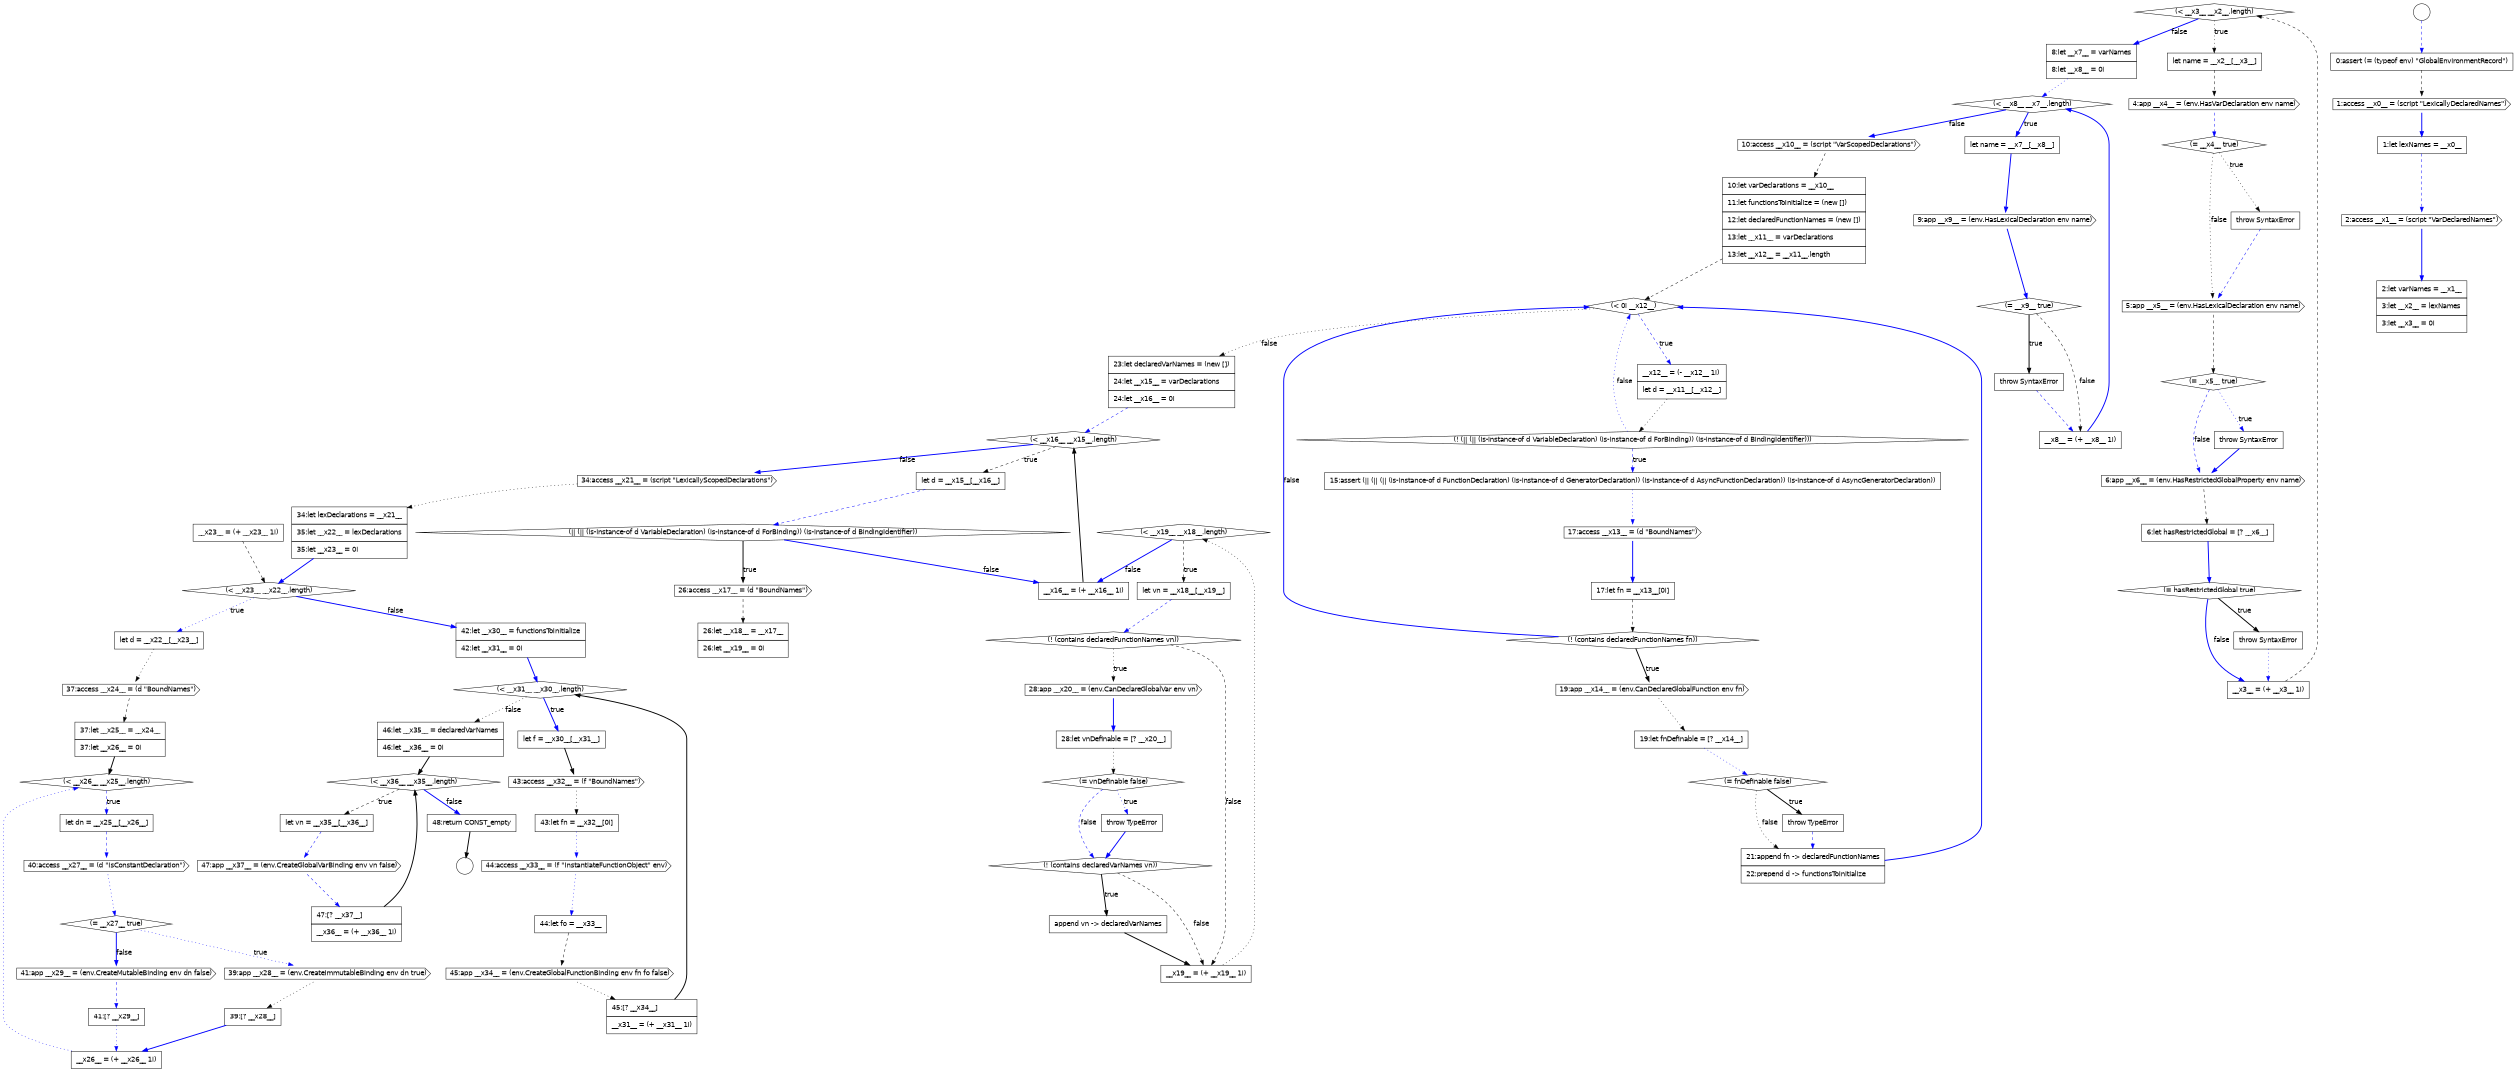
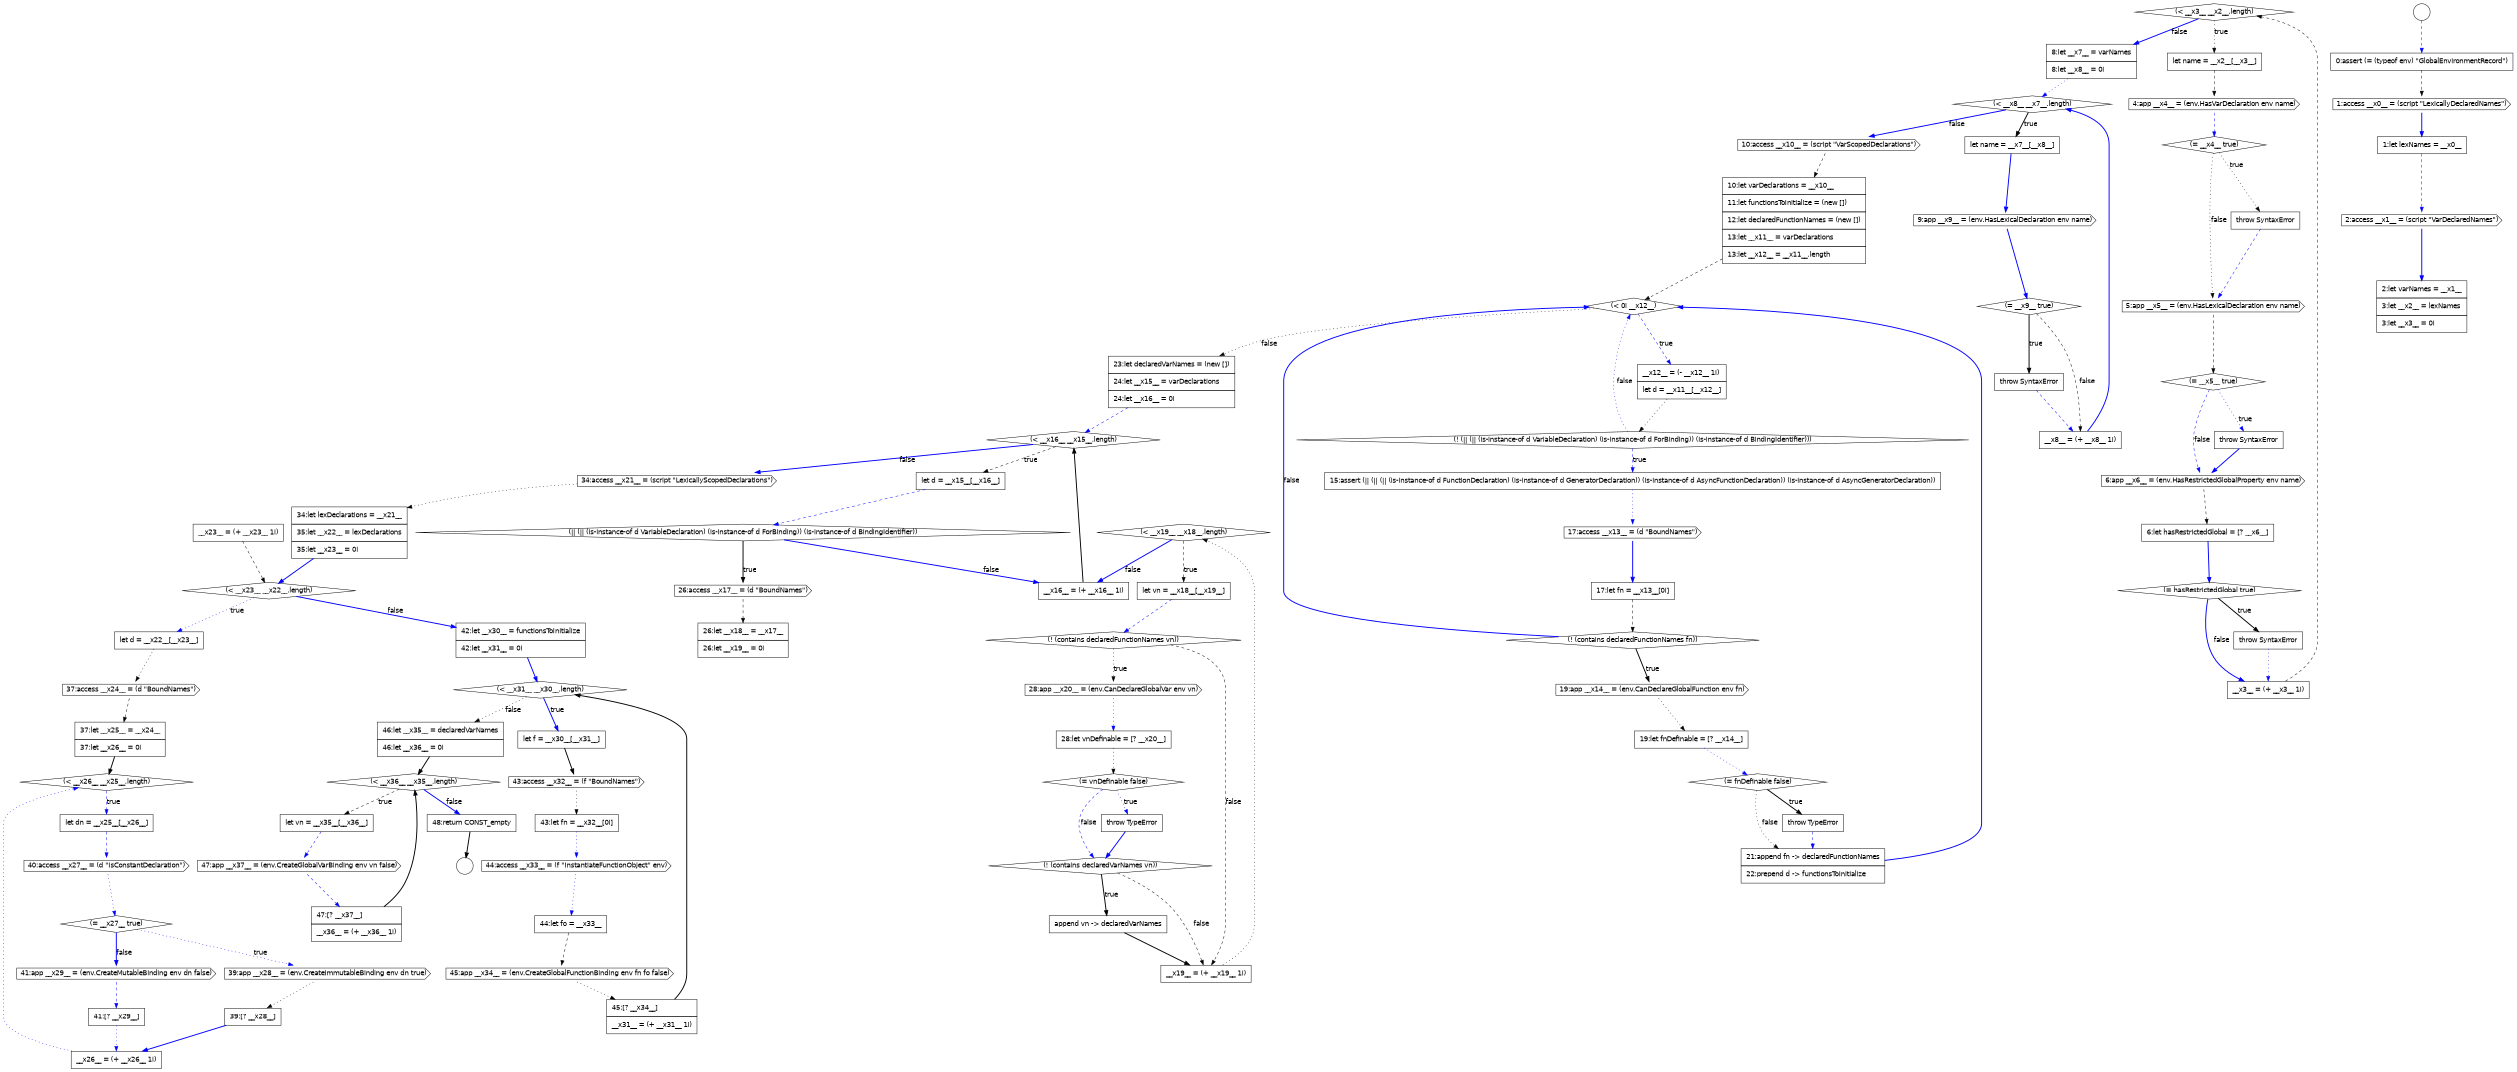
edge "(< __x8__ __x7__.length)" -> "let name = __x7__[__x8__]": color blue -> black
edge "28:app __x20__ = (env.CanDeclareGlobalVar env vn)" -> "28:let vnDefinable = [? __x20__]": style bold -> dotted
